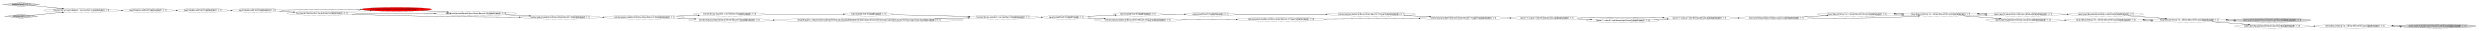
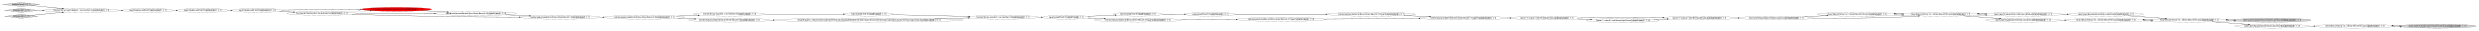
node "testScaleUp['1', '0', '0']": added
